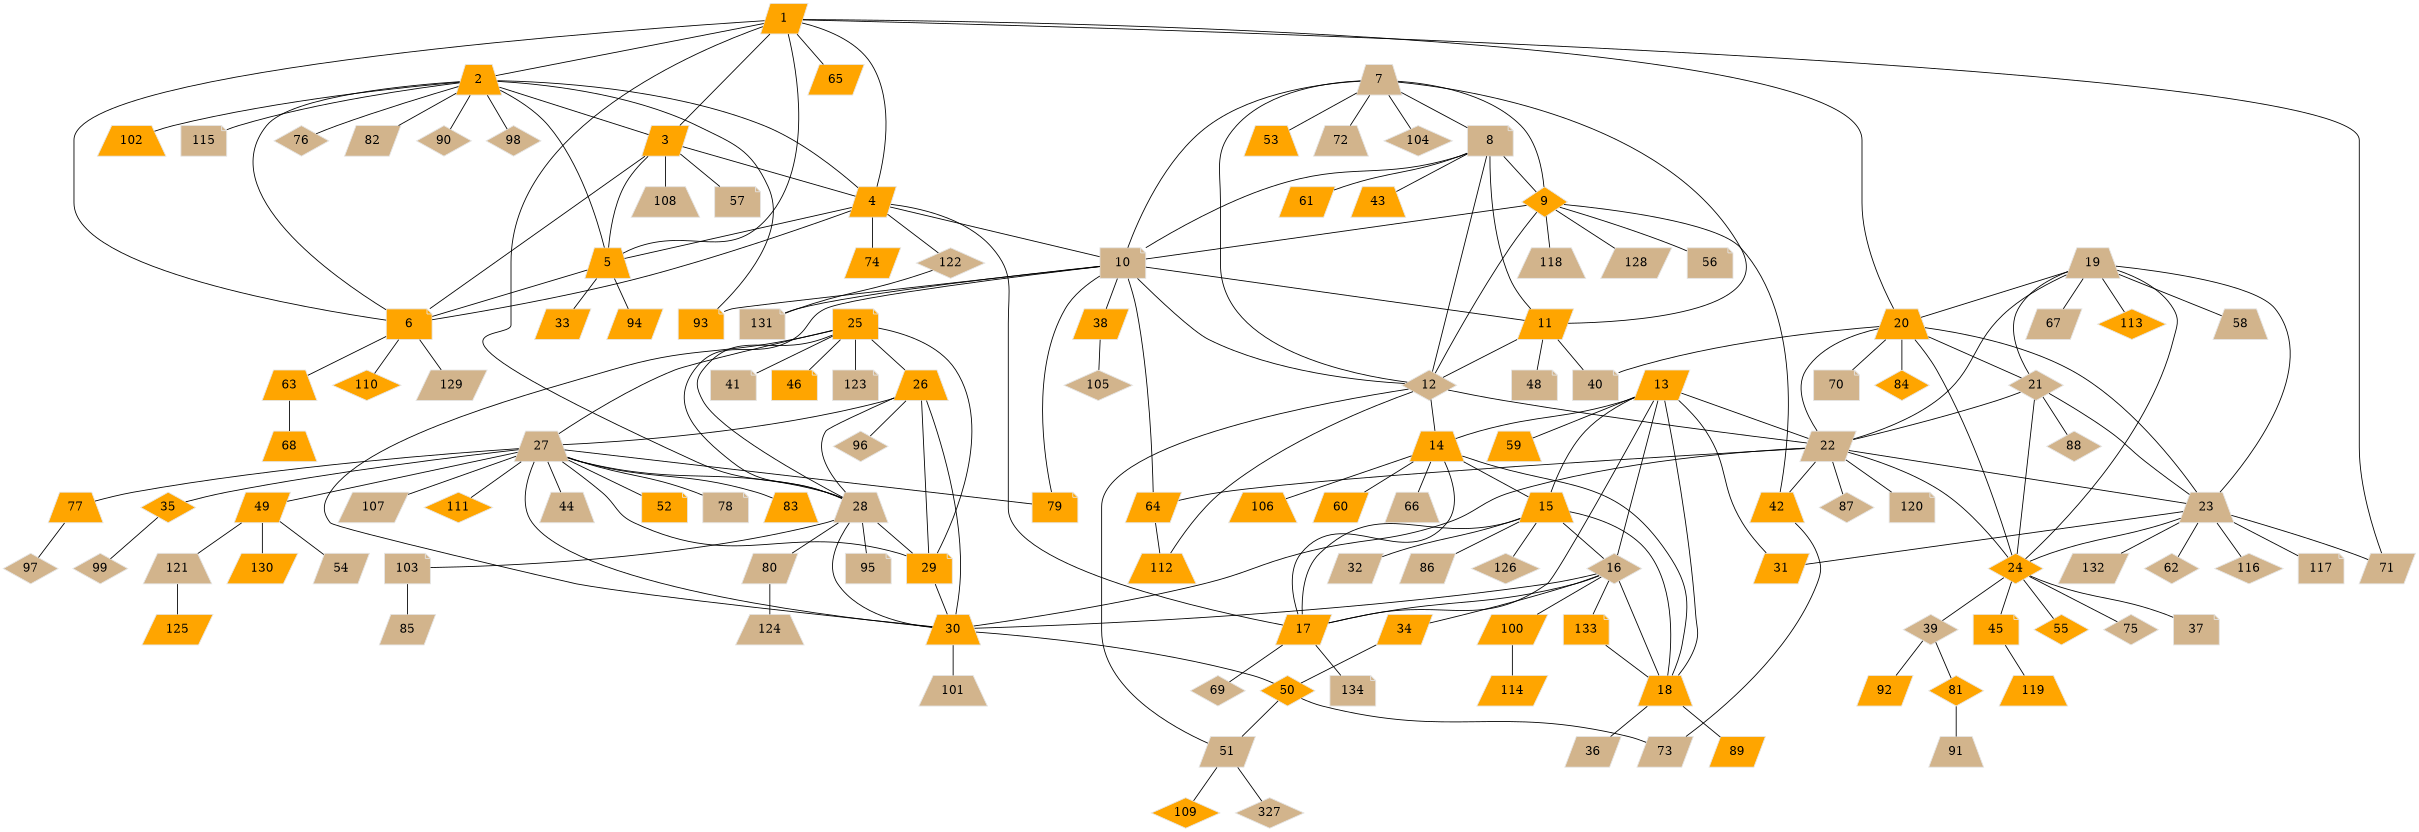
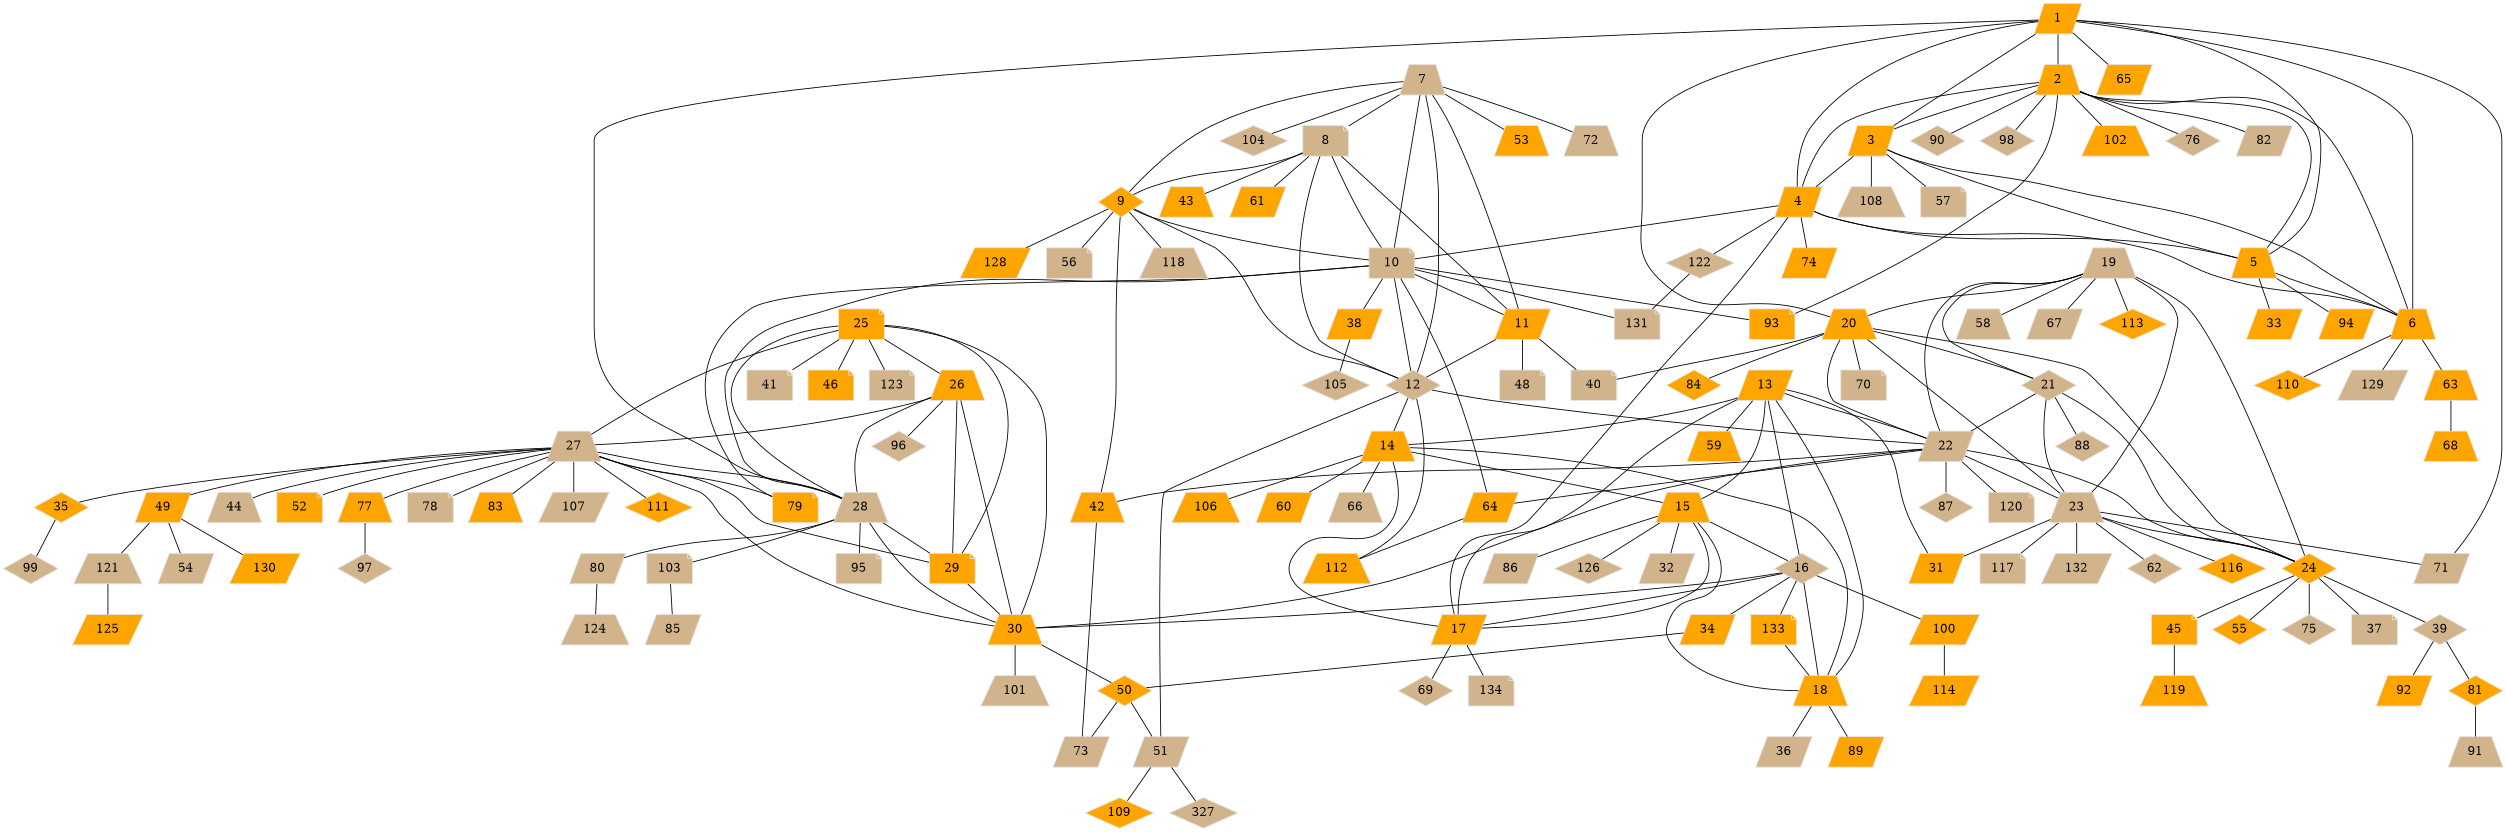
node "115": removed
node "128": fillcolor tan -> orange
node "6": shape note -> trapezium
node "116": fillcolor tan -> orange
